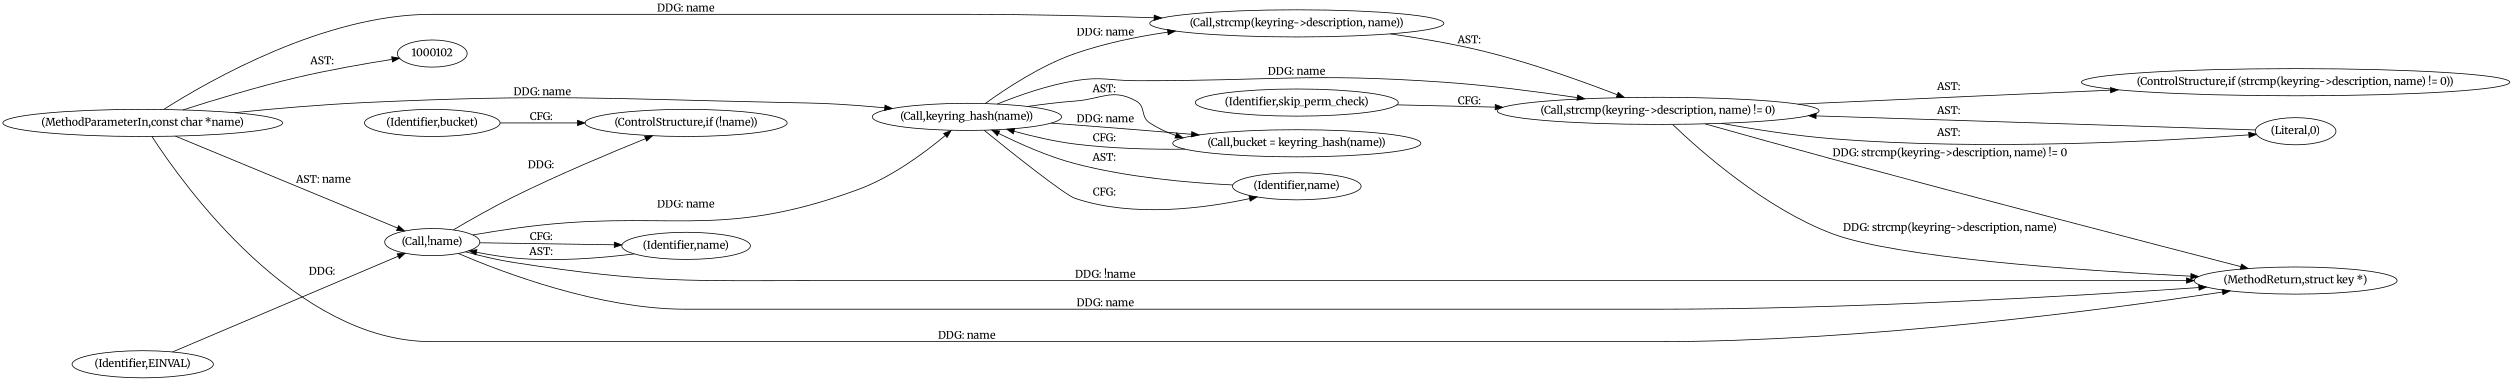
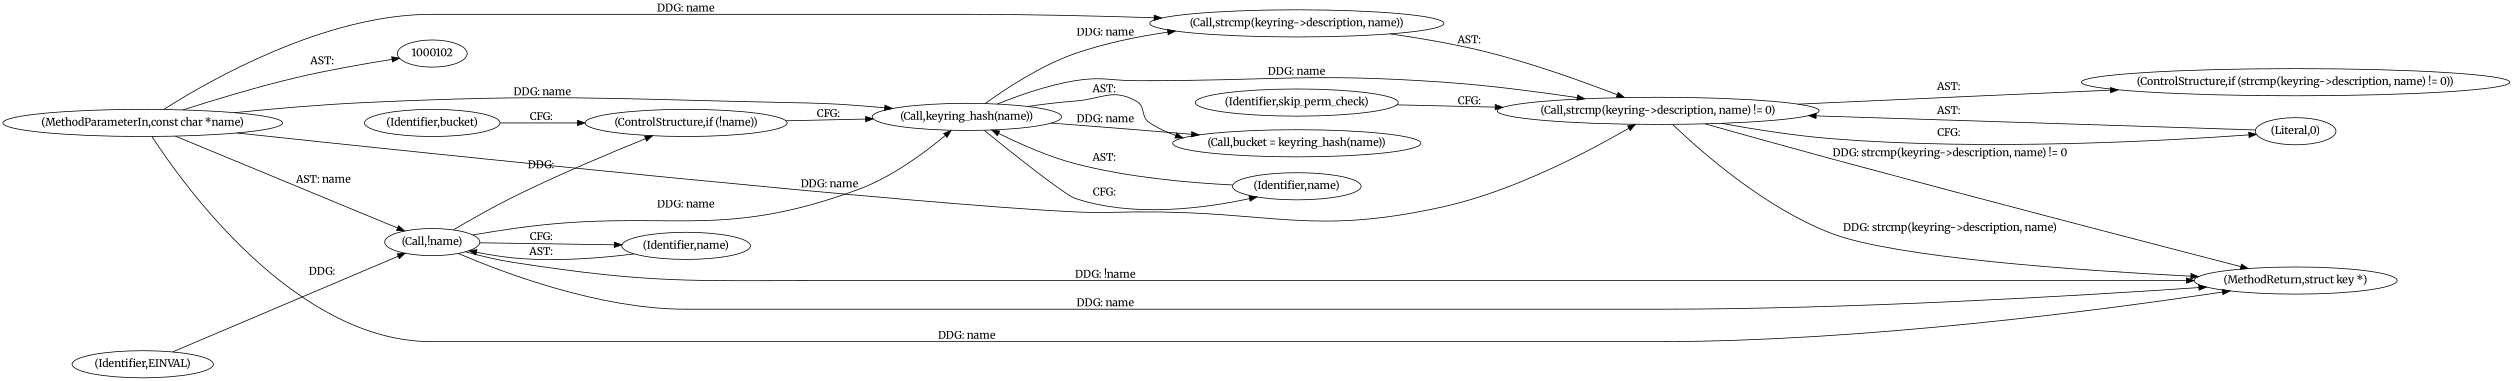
edge "(Call,strcmp(keyring->description, name) != 0)" -> "(Literal,0)": label "AST: " -> "CFG: "
edge "(Call,bucket = keyring_hash(name))" -> "(Call,keyring_hash(name))": now "(ControlStructure,if (!name))" -> "(Call,keyring_hash(name))"
edge "(MethodParameterIn,const char *name)" -> "(Call,strcmp(keyring->description, name) != 0)": added, label "DDG: name"
